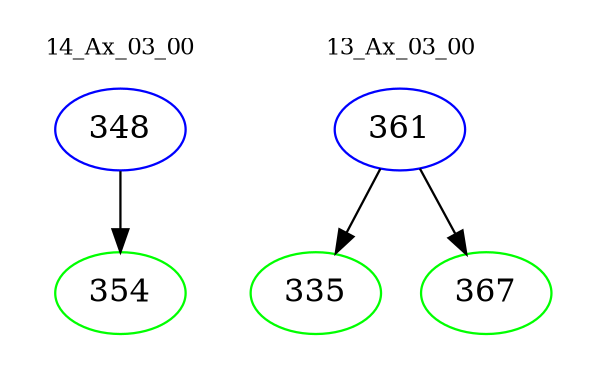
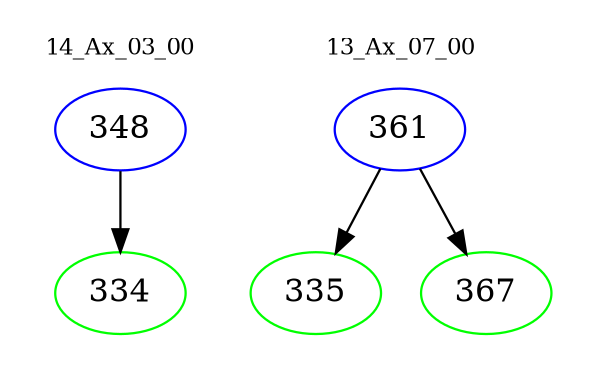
cluster "13_Ax_03_00": label "13_Ax_03_00" -> "13_Ax_07_00"
node "354": label "354" -> "334"
